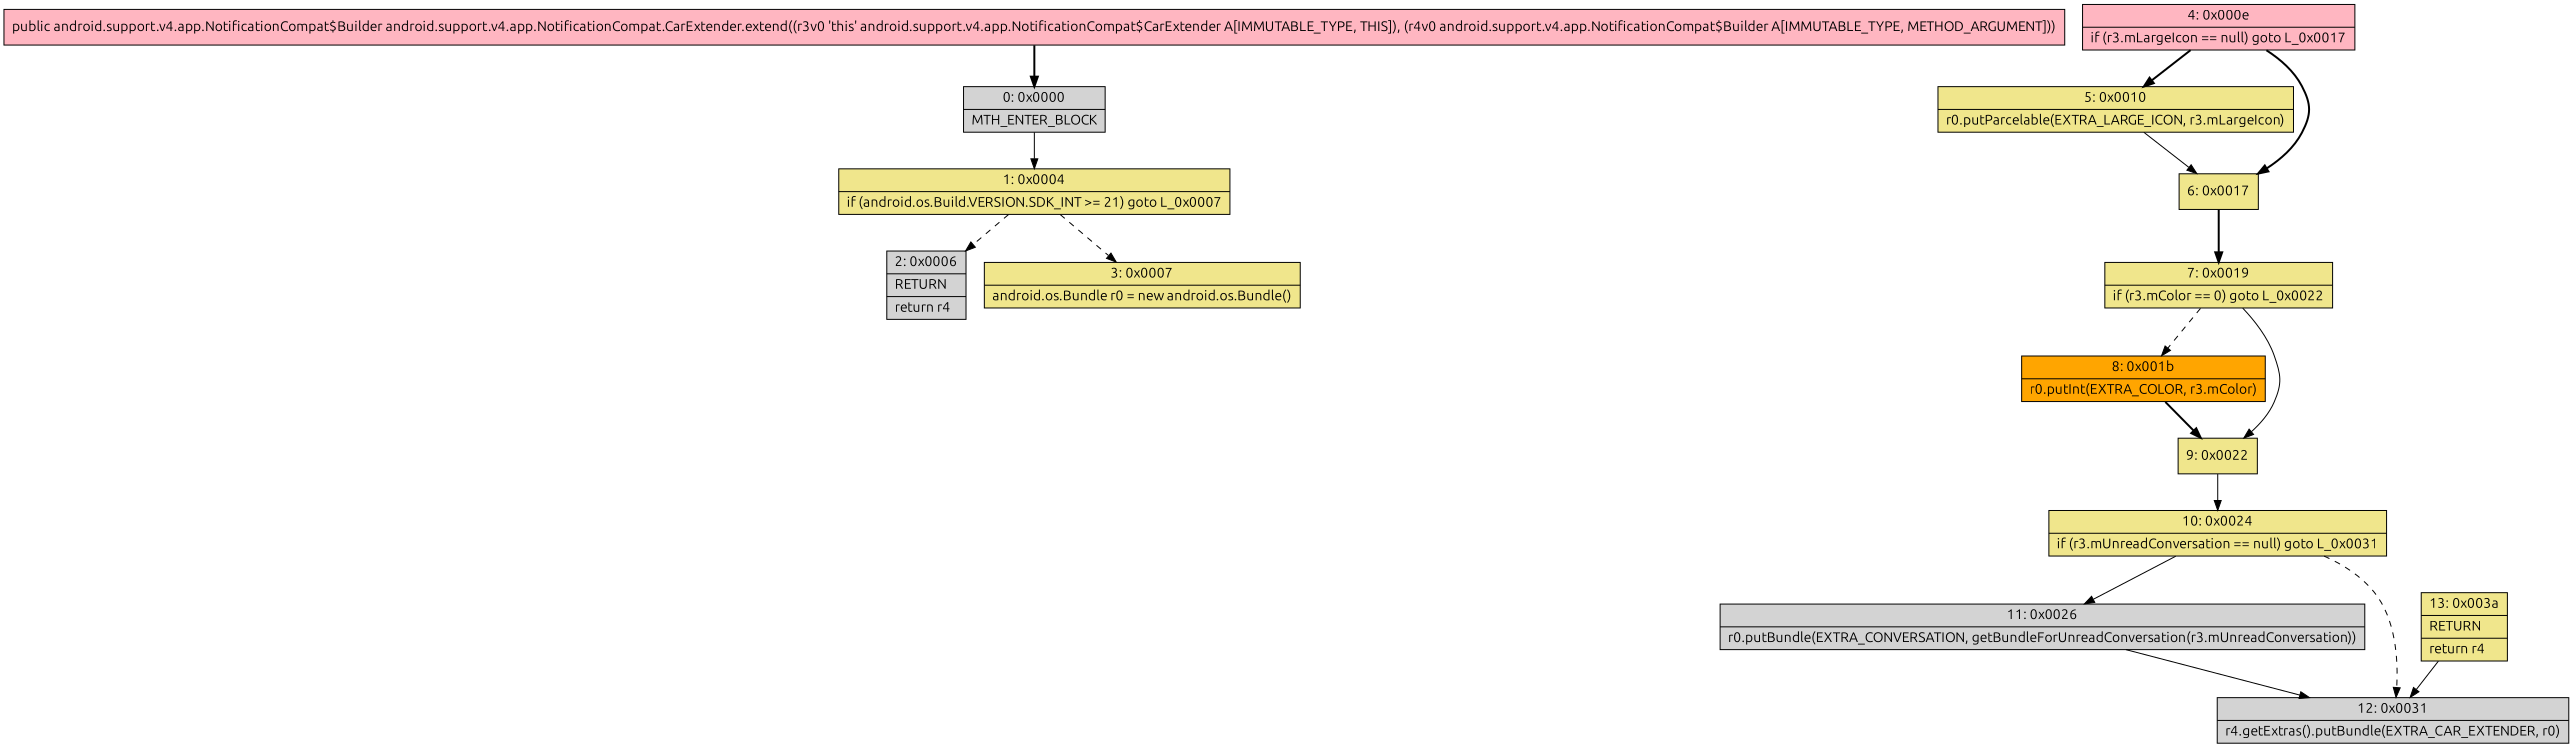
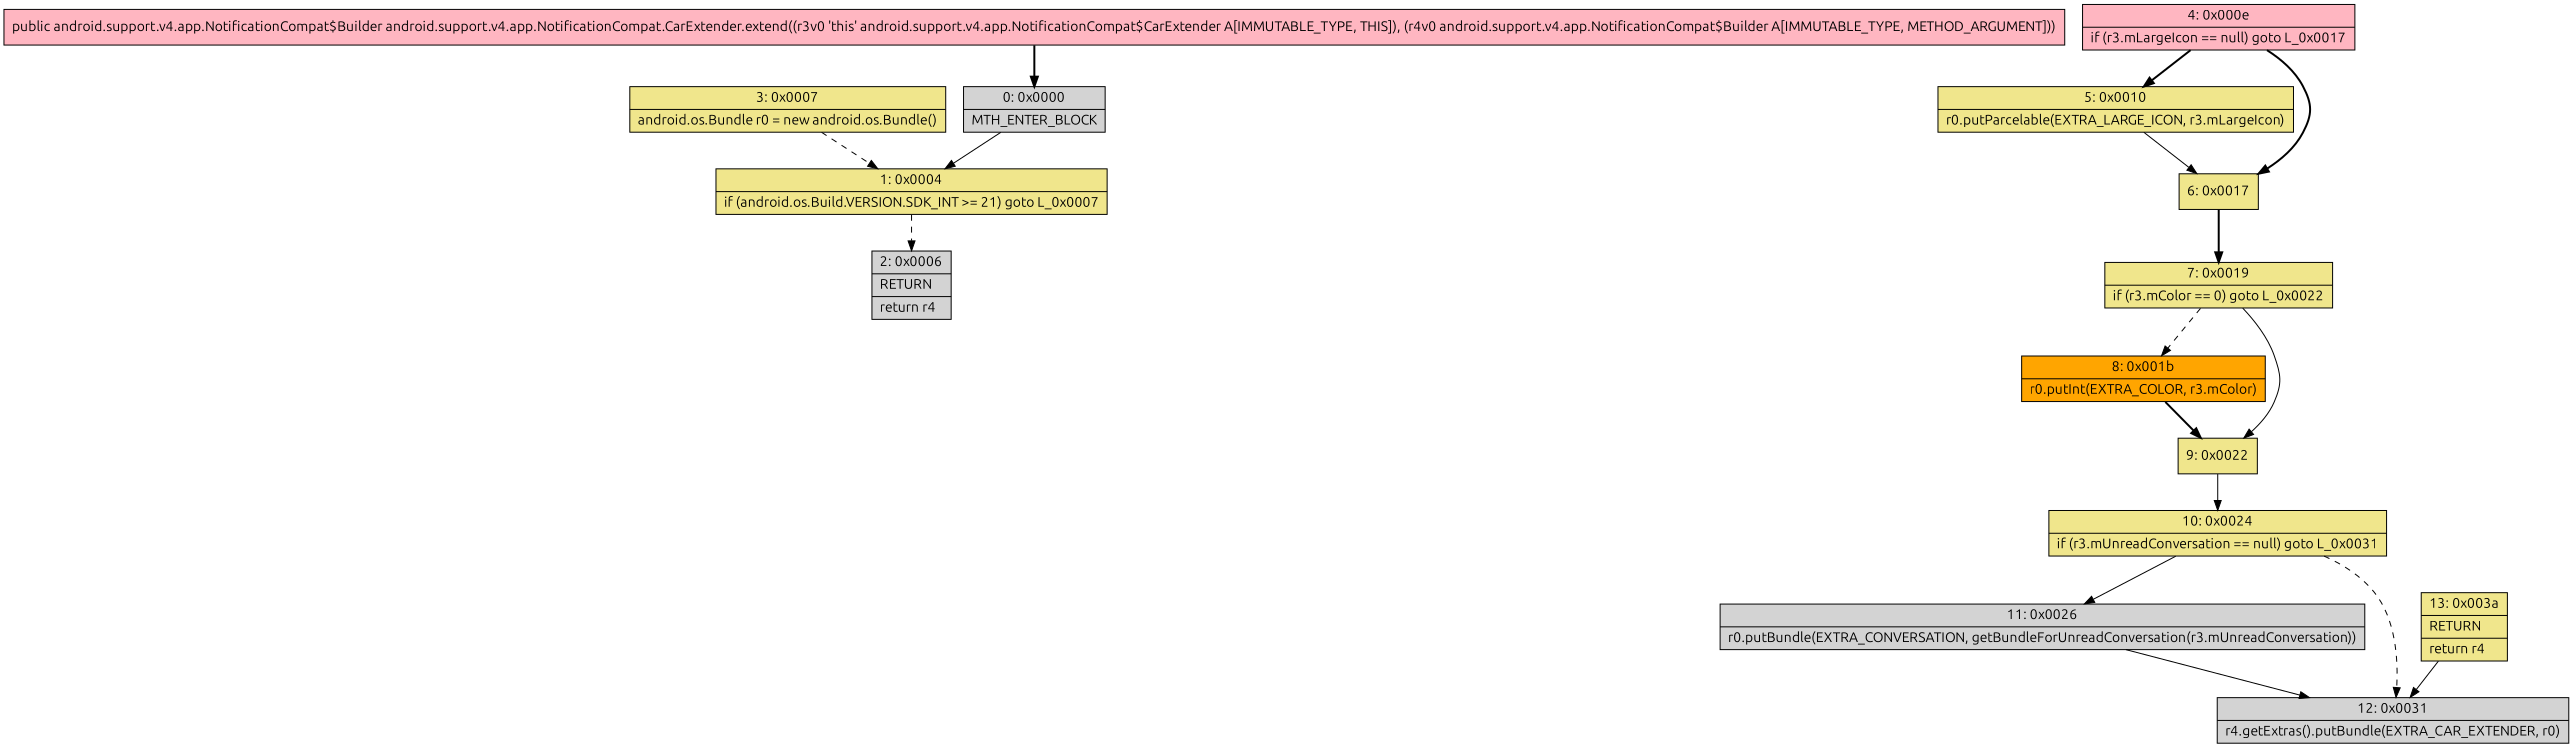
edge "1: 0x0004" -> "3: 0x0007": reversed
